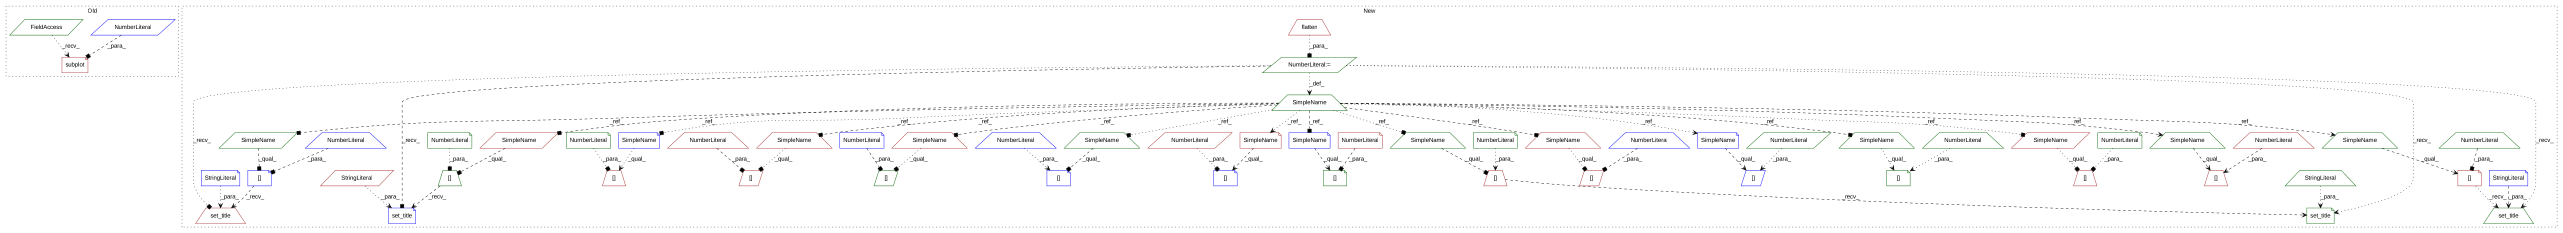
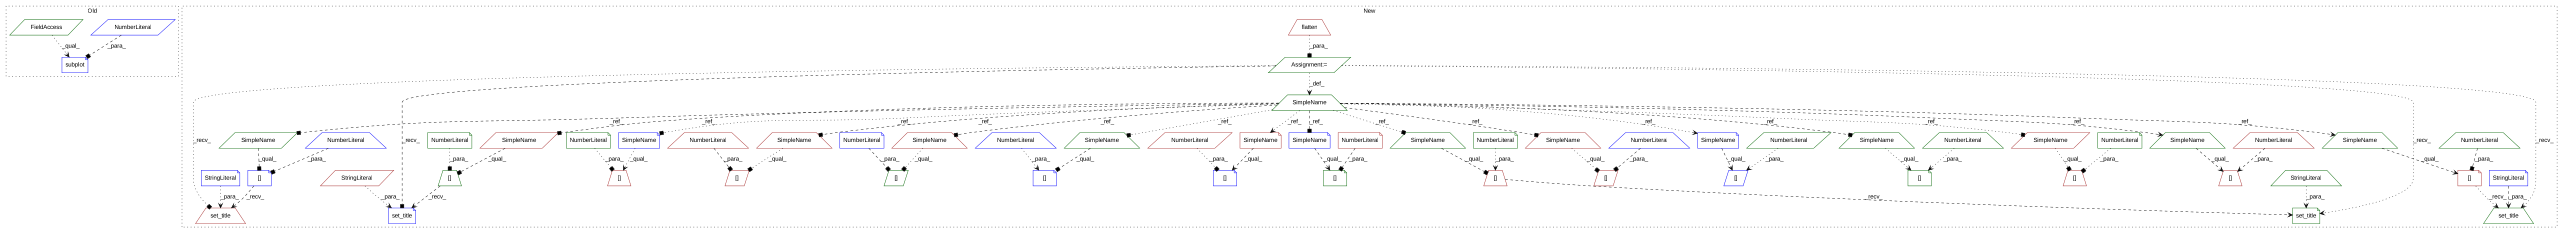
edge "FieldAccess" -> "subplot": label "_recv_" -> "_qual_"
node "subplot": color brown -> blue
node "NumberLiteral:=": label "NumberLiteral:=" -> "Assignment:="
